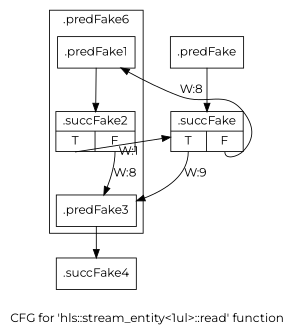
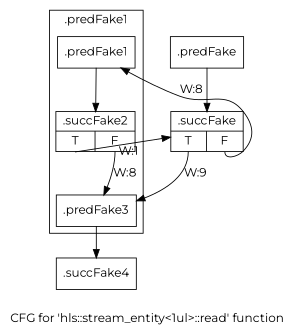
cluster ".predFake6": label ".predFake6" -> ".predFake1"
